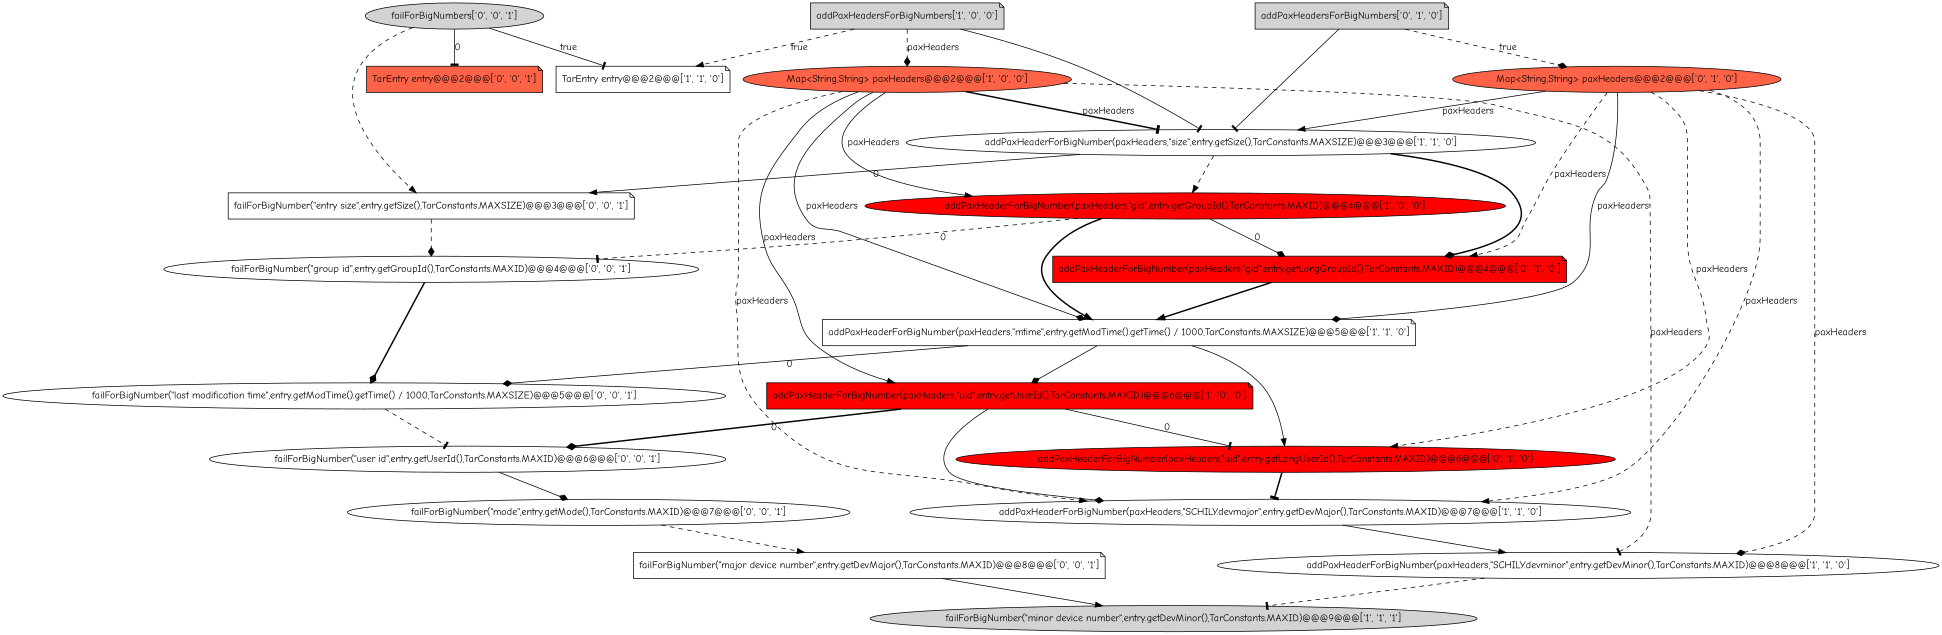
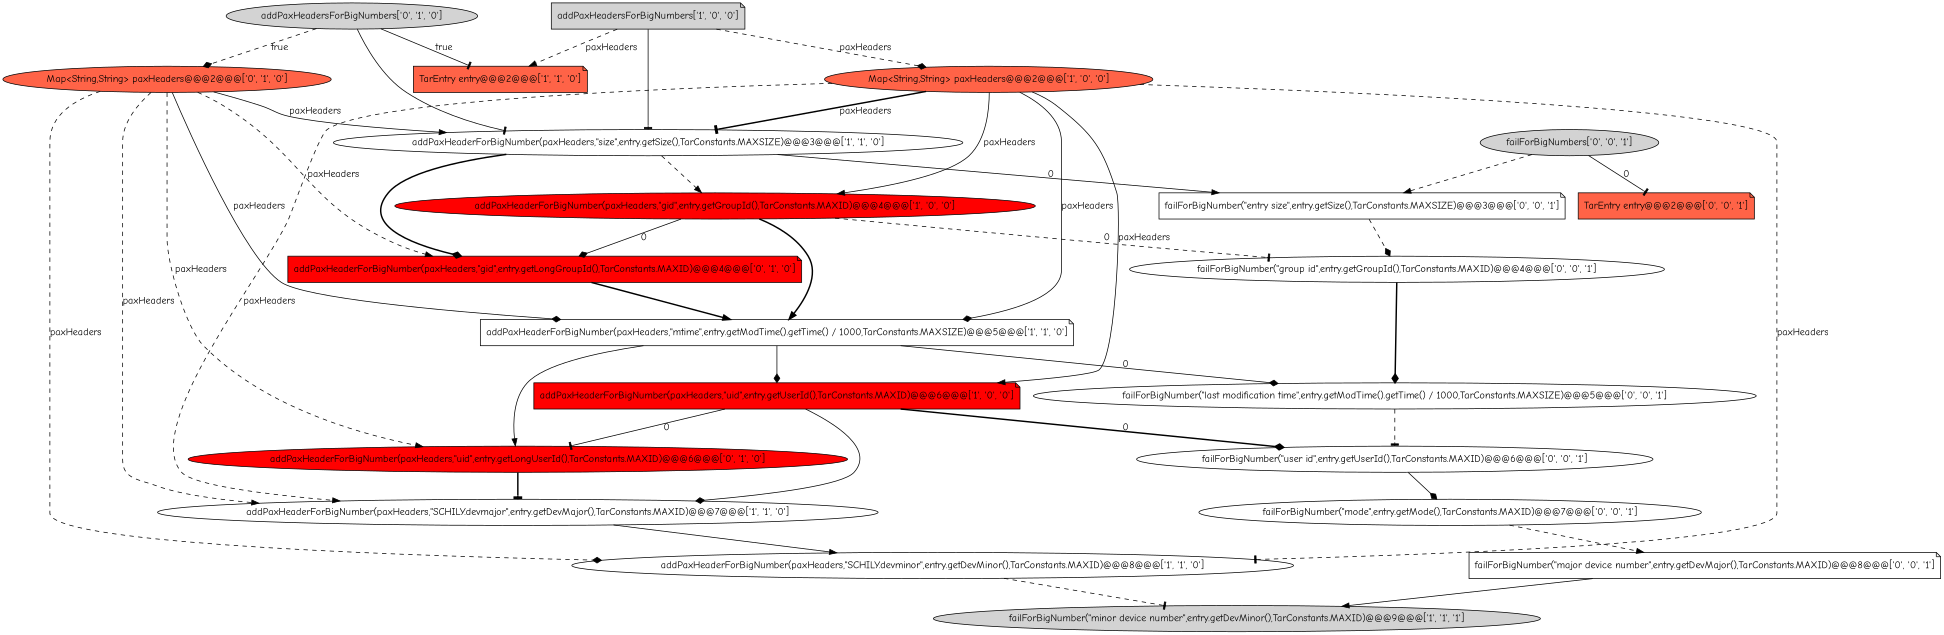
node "addPaxHeadersForBigNumbers['0', '1', '0']": shape note -> ellipse
edge "failForBigNumbers['0', '0', '1']" -> "TarEntry entry@@@2@@@['1', '1', '0']": now "addPaxHeadersForBigNumbers['0', '1', '0']" -> "TarEntry entry@@@2@@@['1', '1', '0']"
edge "addPaxHeadersForBigNumbers['1', '0', '0']" -> "TarEntry entry@@@2@@@['1', '1', '0']": label "true" -> "paxHeaders"
node "TarEntry entry@@@2@@@['1', '1', '0']": fillcolor white -> tomato
